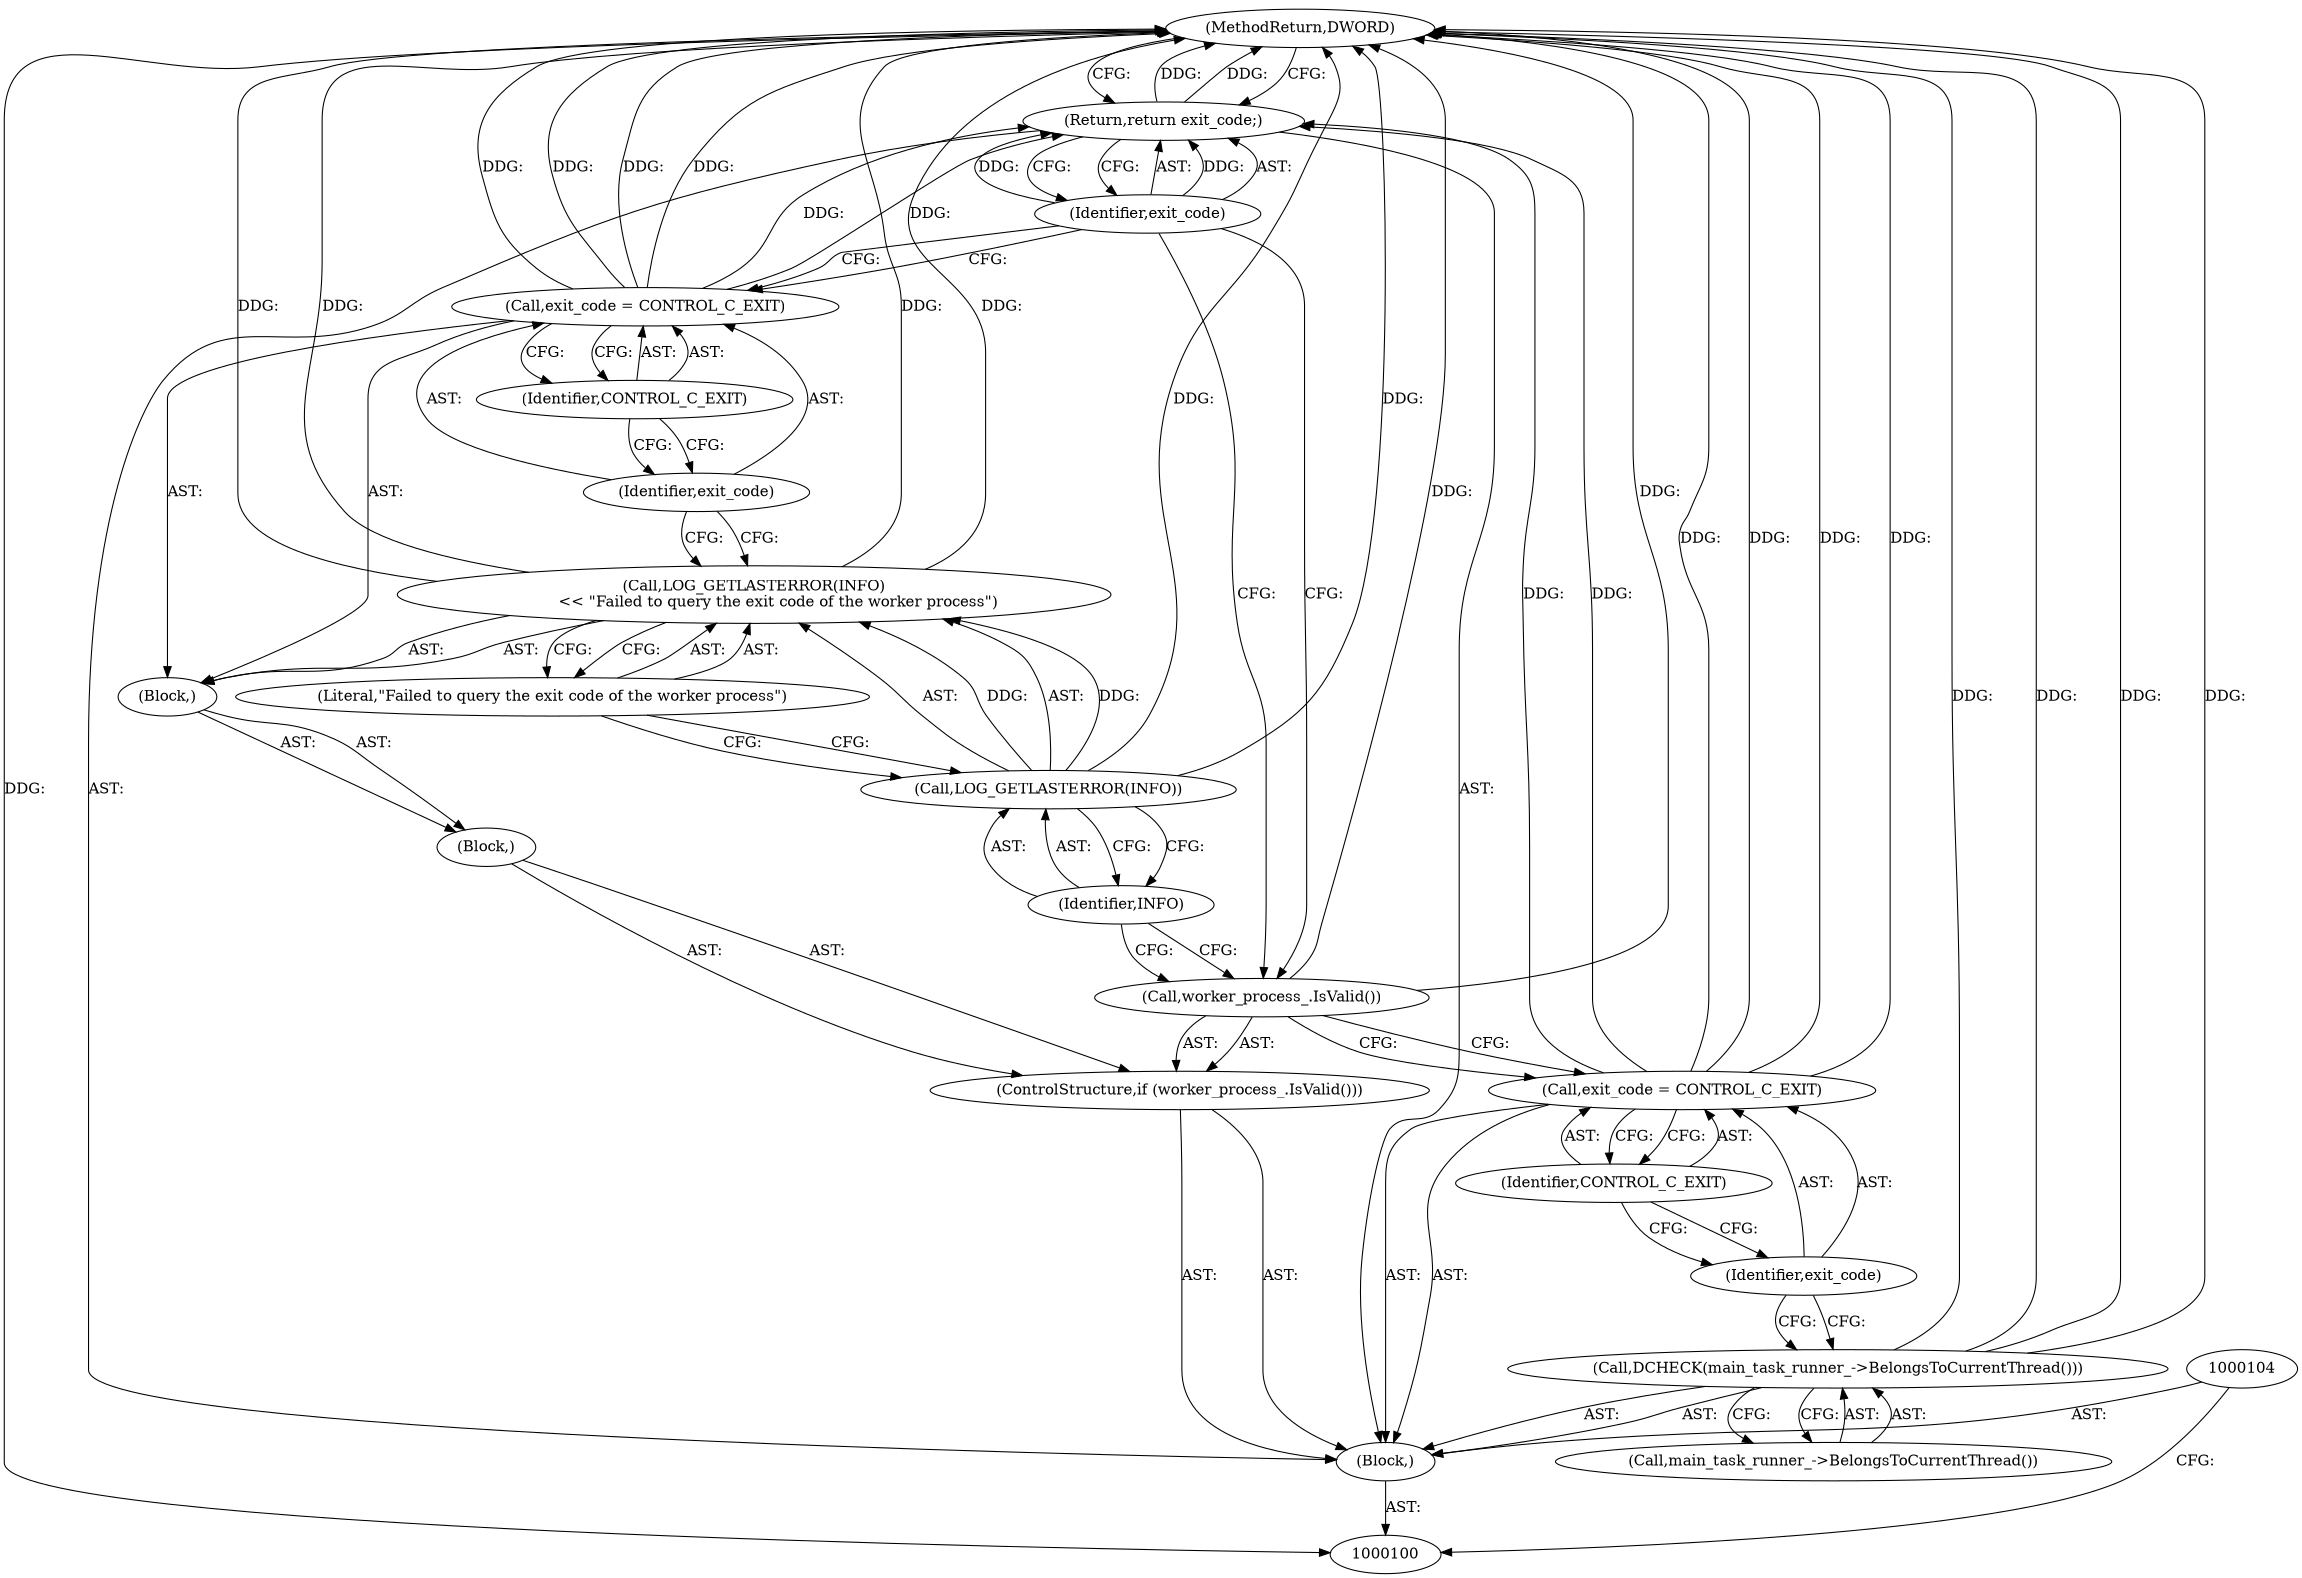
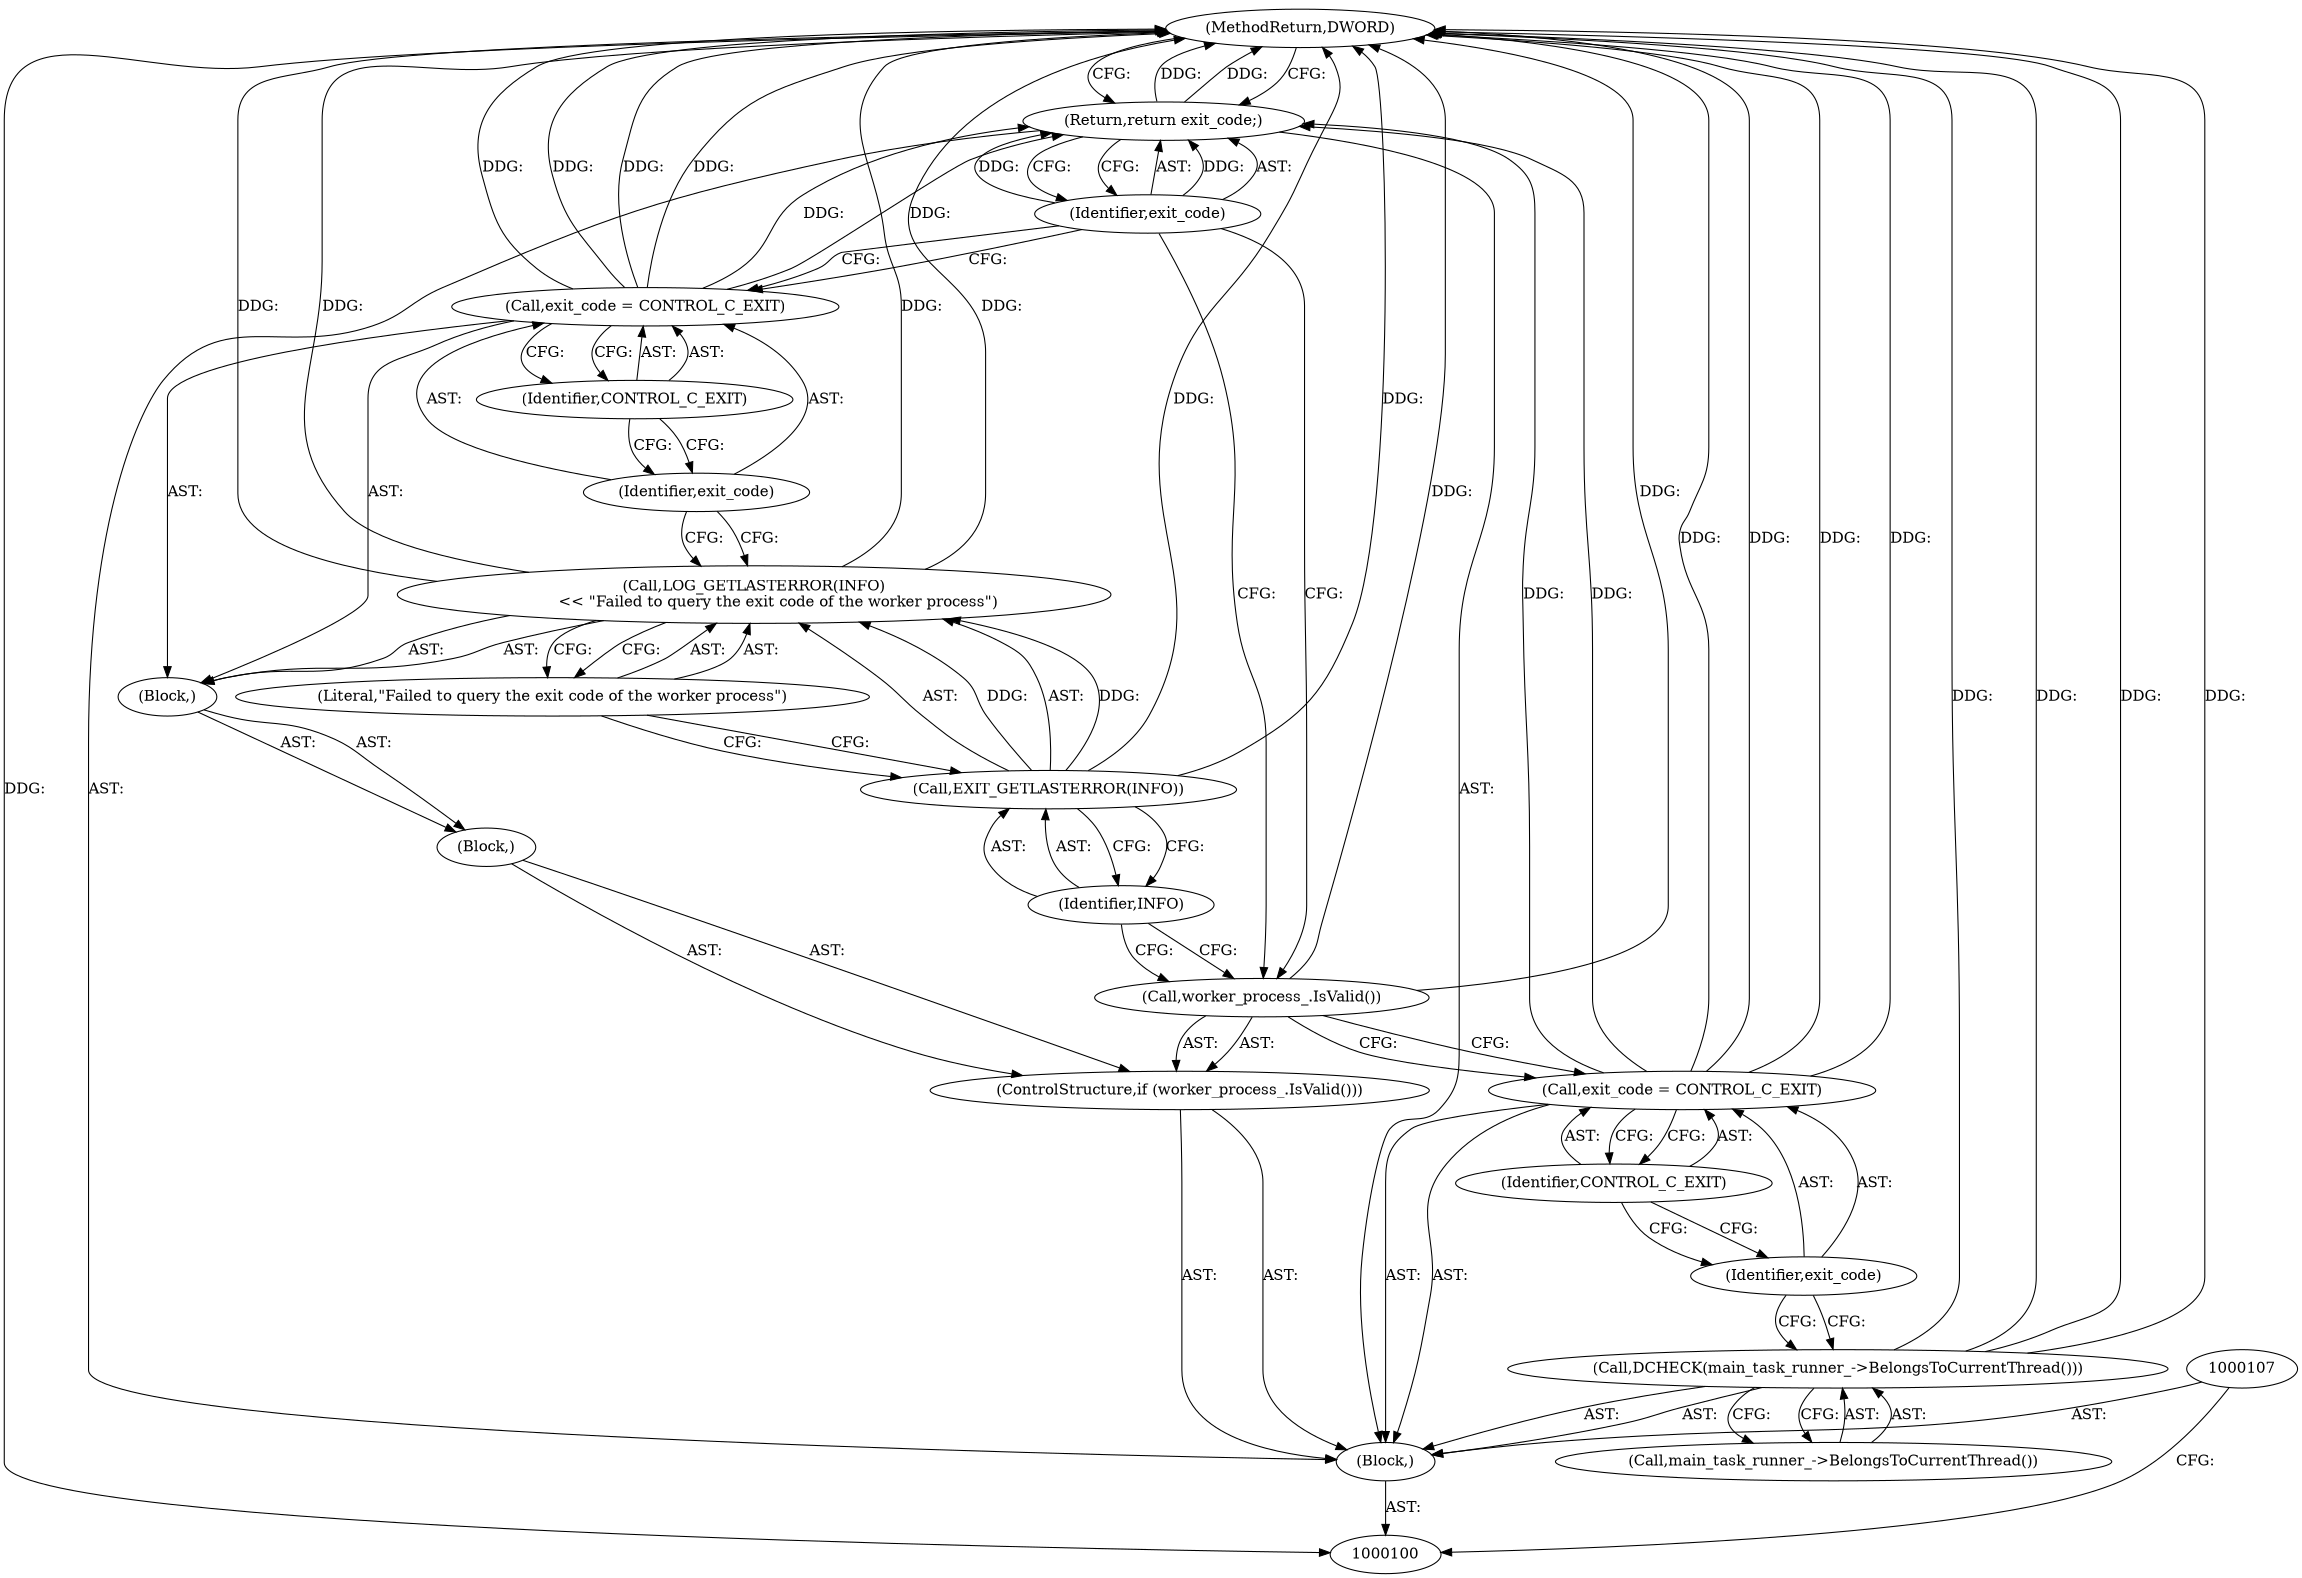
node "(Call,LOG_GETLASTERROR(INFO))": label "(Call,LOG_GETLASTERROR(INFO))" -> "(Call,EXIT_GETLASTERROR(INFO))"
node "1000104": label "1000104" -> "1000107"
